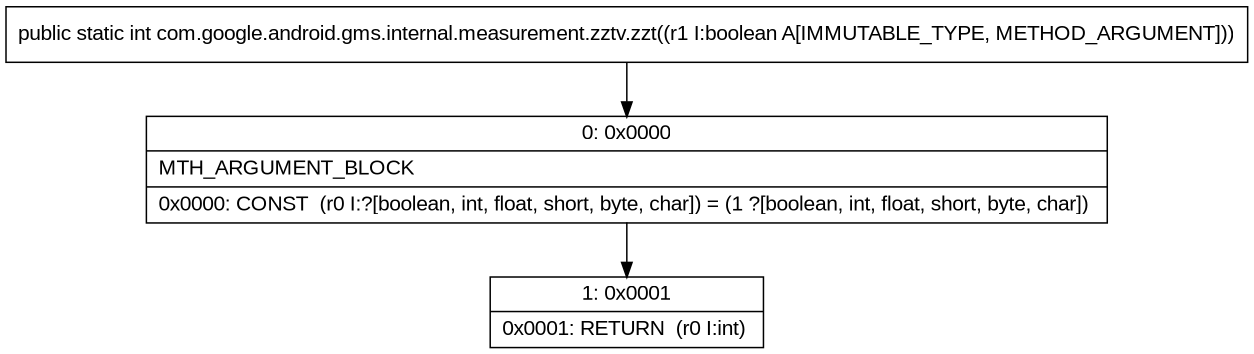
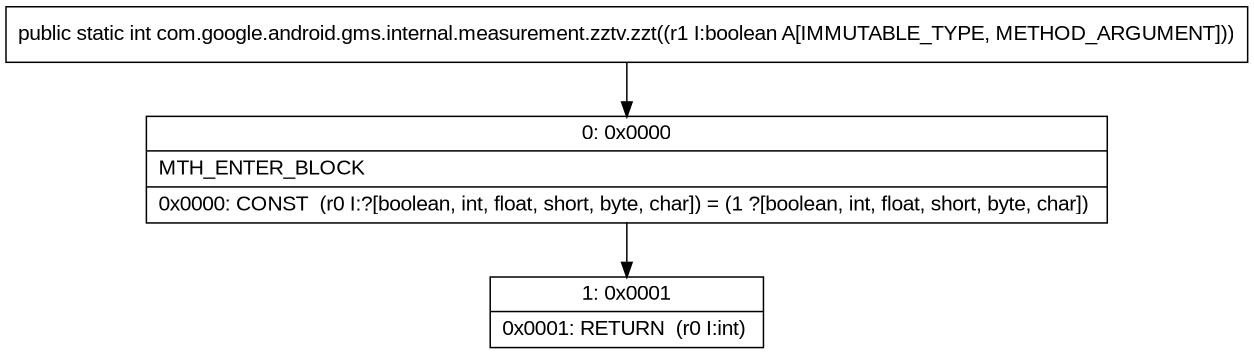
node "0: 0x0000": text "MTH_ARGUMENT_BLOCK" -> "MTH_ENTER_BLOCK"
